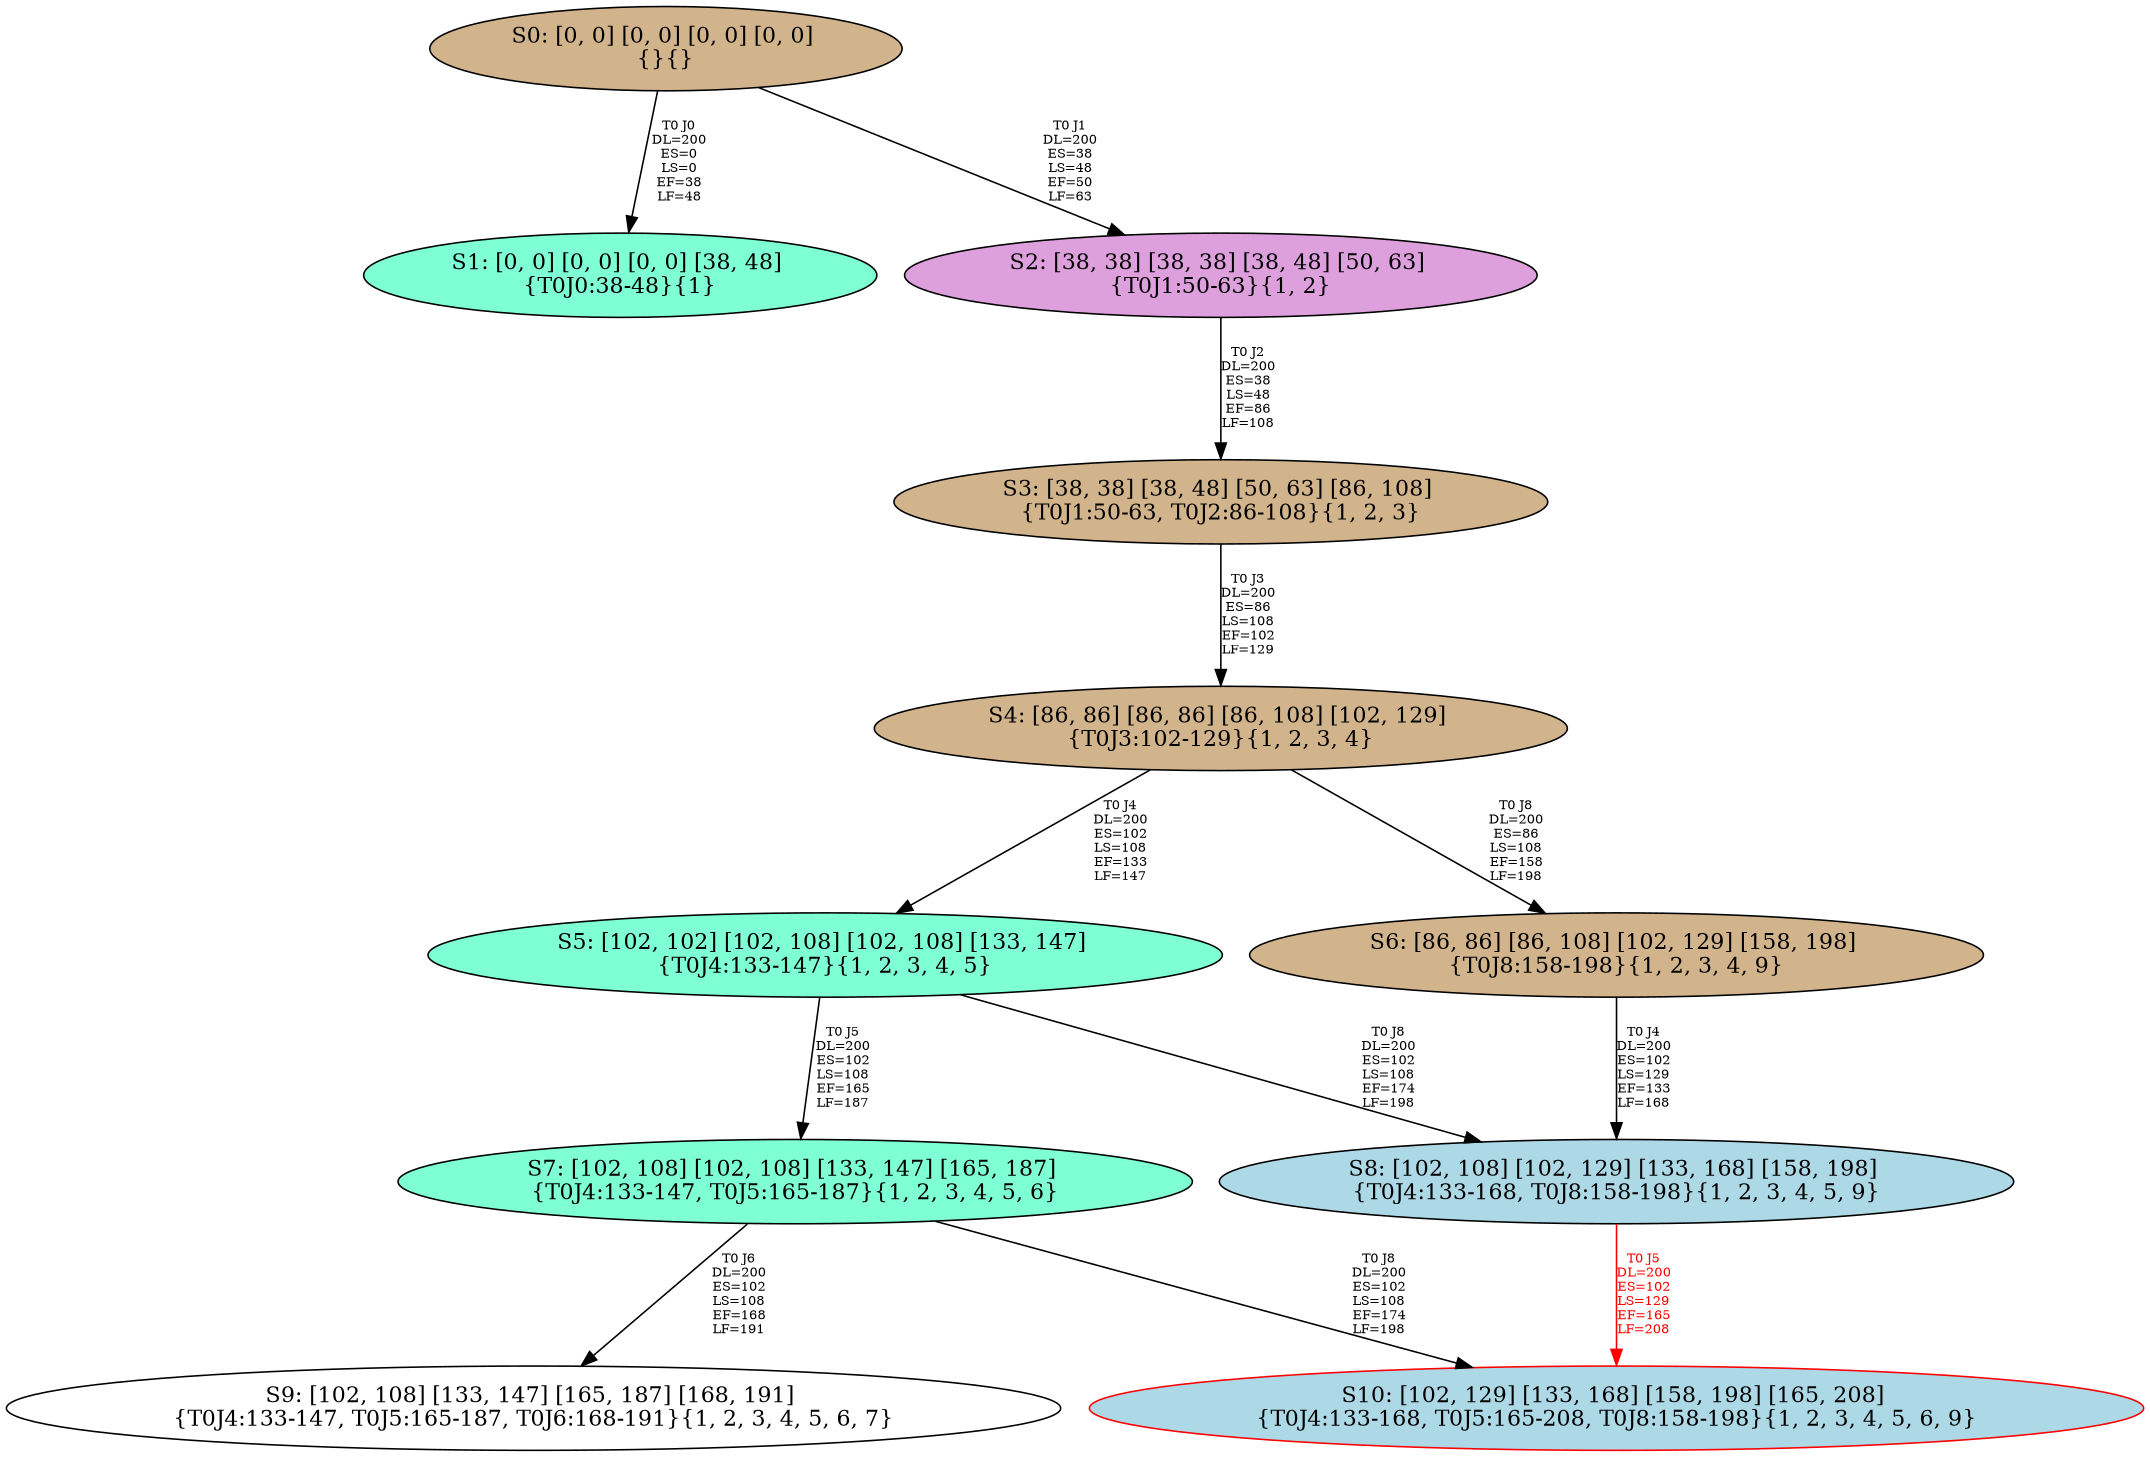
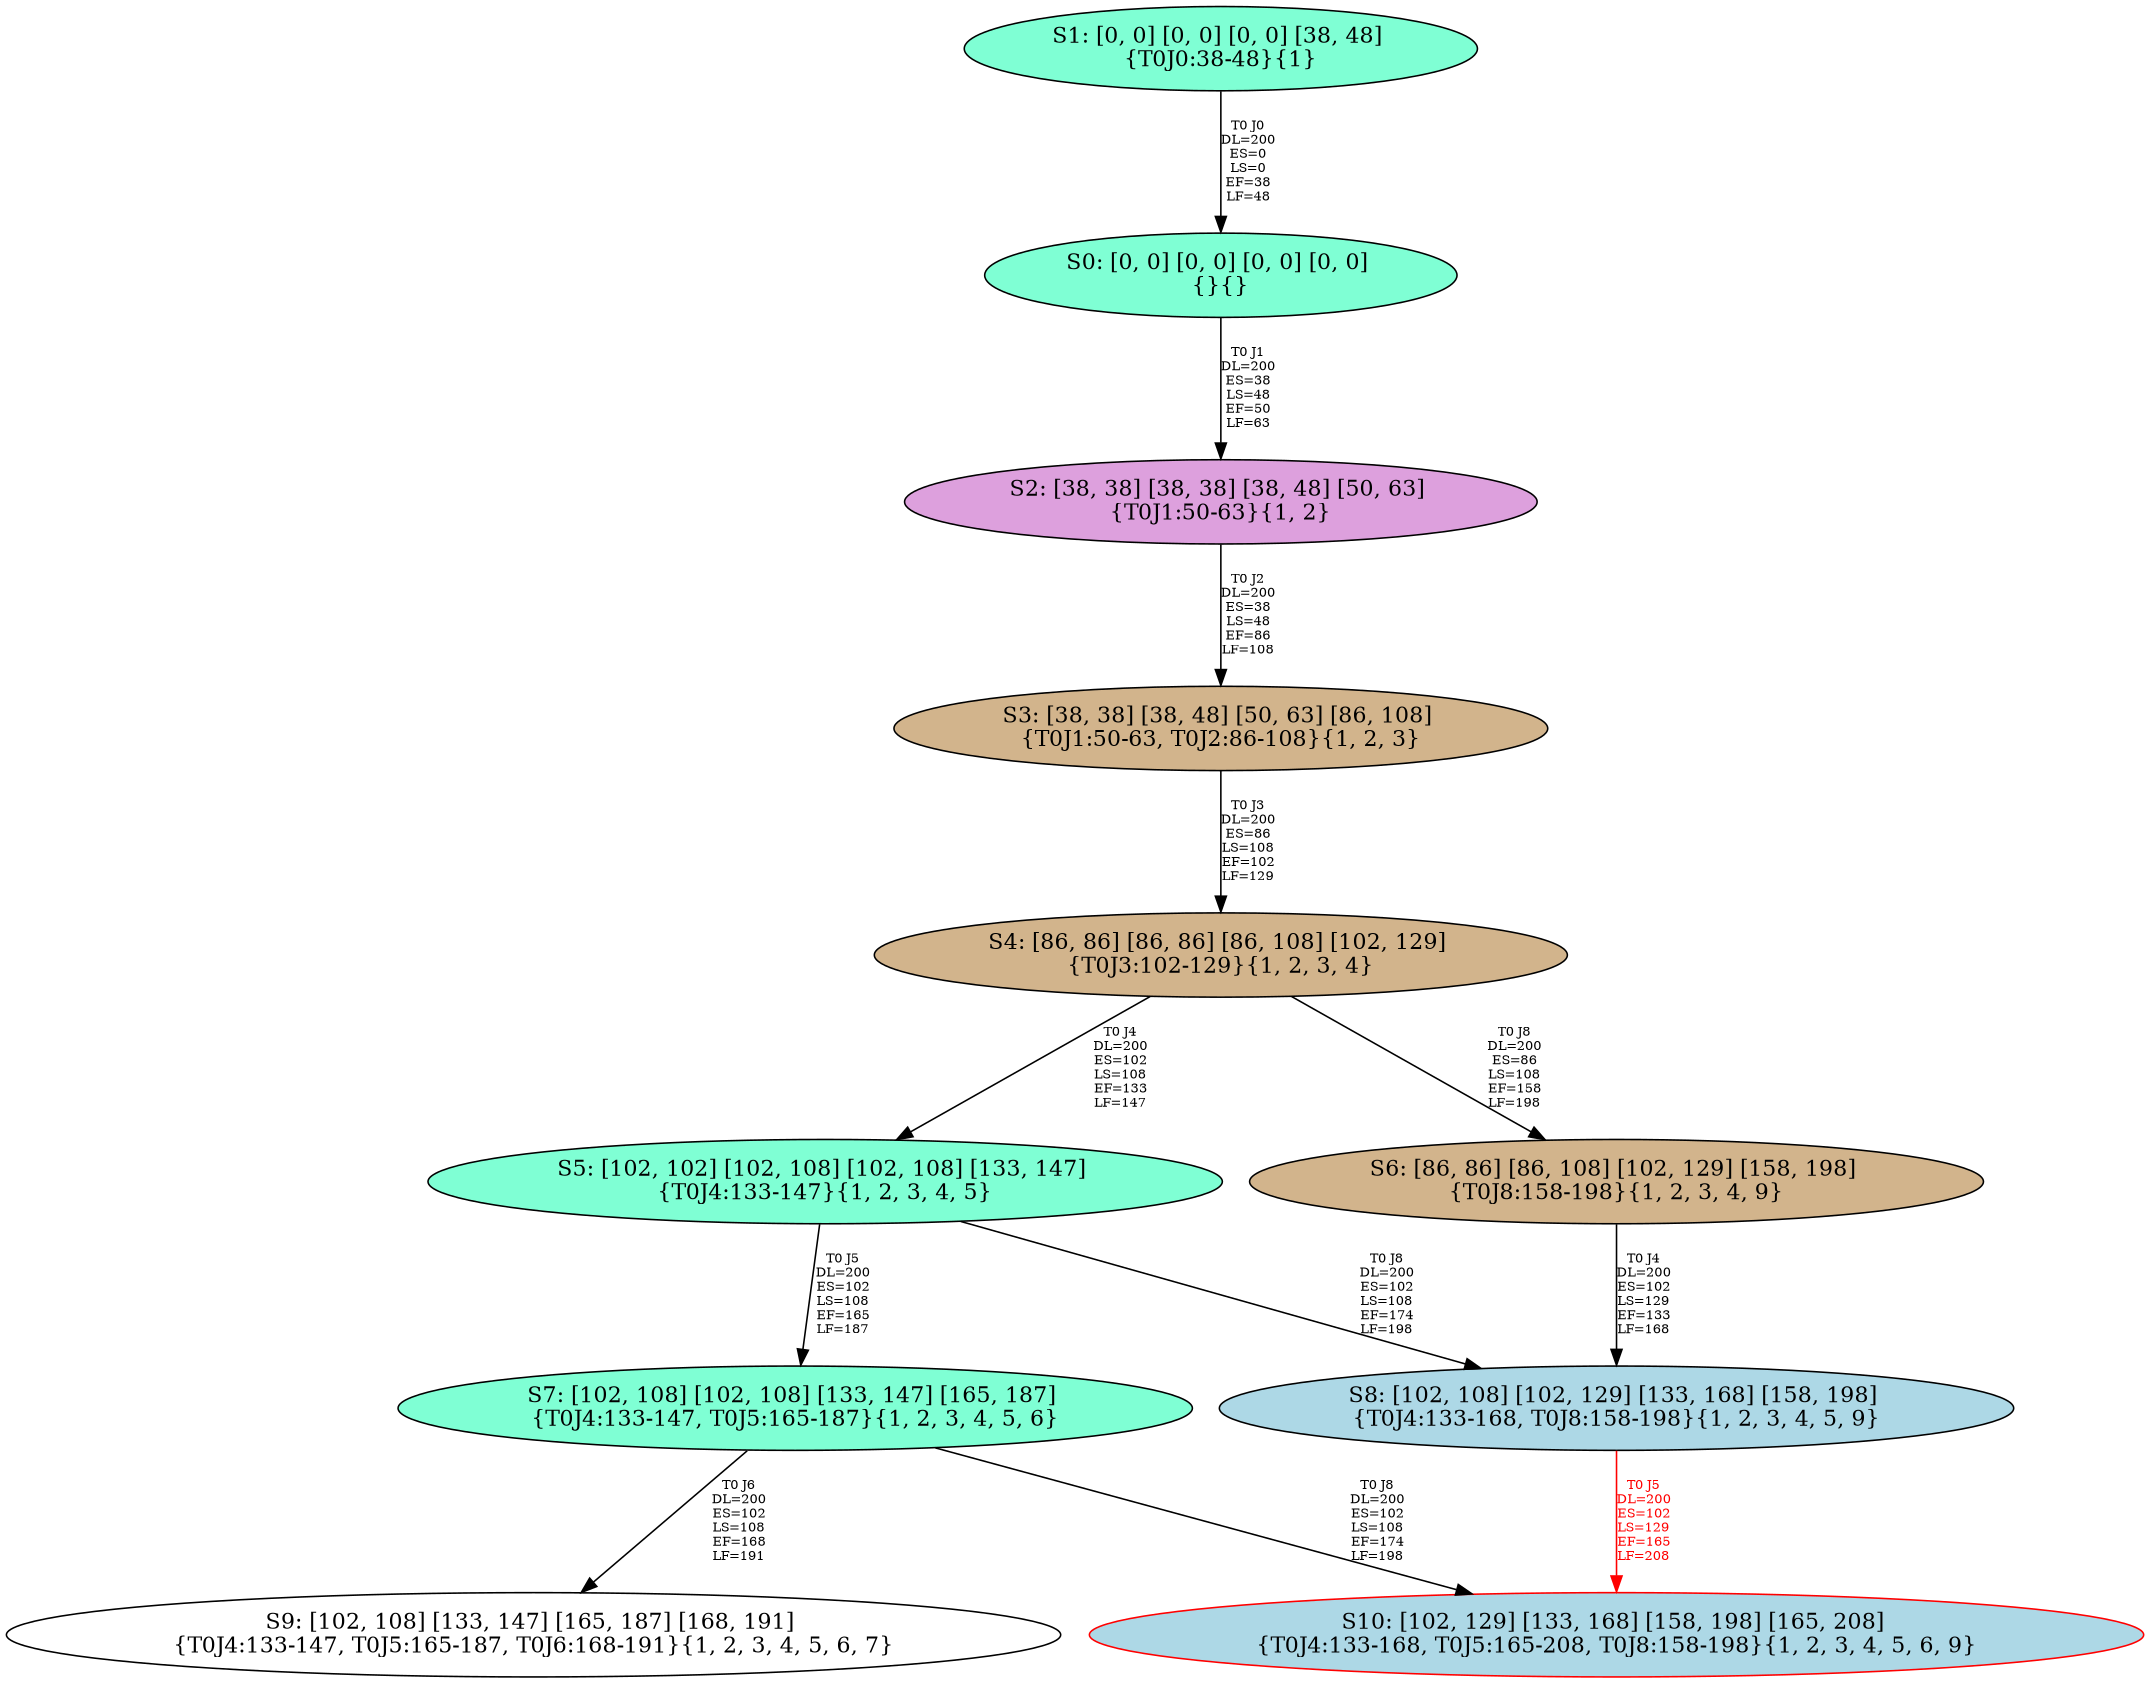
node "S0: [0, 0] [0, 0] [0, 0] [0, 0] {}{}": fillcolor tan -> aquamarine
edge "S0: [0, 0] [0, 0] [0, 0] [0, 0] {}{}" -> "S1: [0, 0] [0, 0] [0, 0] [38, 48] {T0J0:38-48}{1}": reversed
